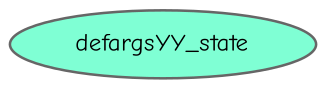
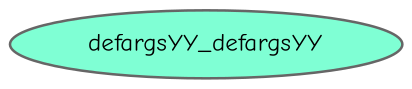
node "defargsYY_state": label "defargsYY_state" -> "defargsYY_defargsYY"
